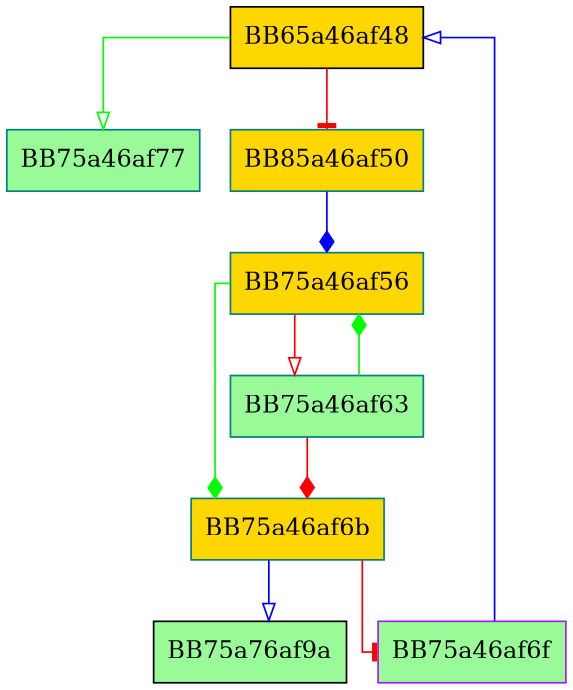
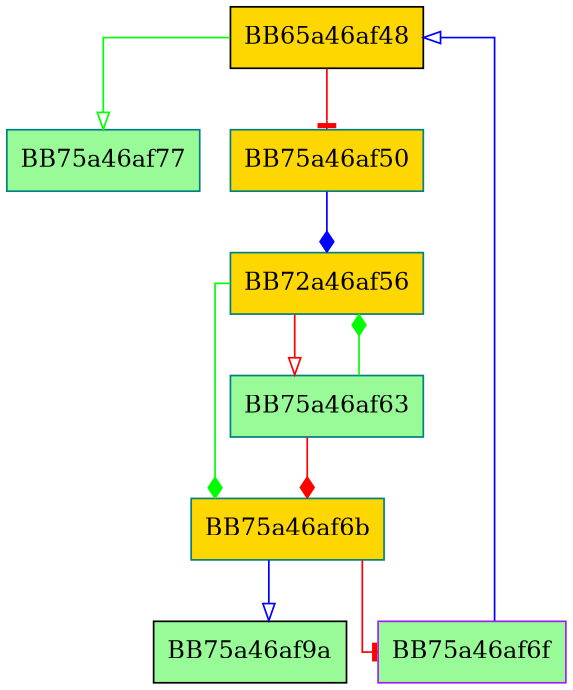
node "BB85a46af50": label "BB85a46af50" -> "BB75a46af50"
node "BB75a46af56": label "BB75a46af56" -> "BB72a46af56"
node "BB75a76af9a": label "BB75a76af9a" -> "BB75a46af9a"
